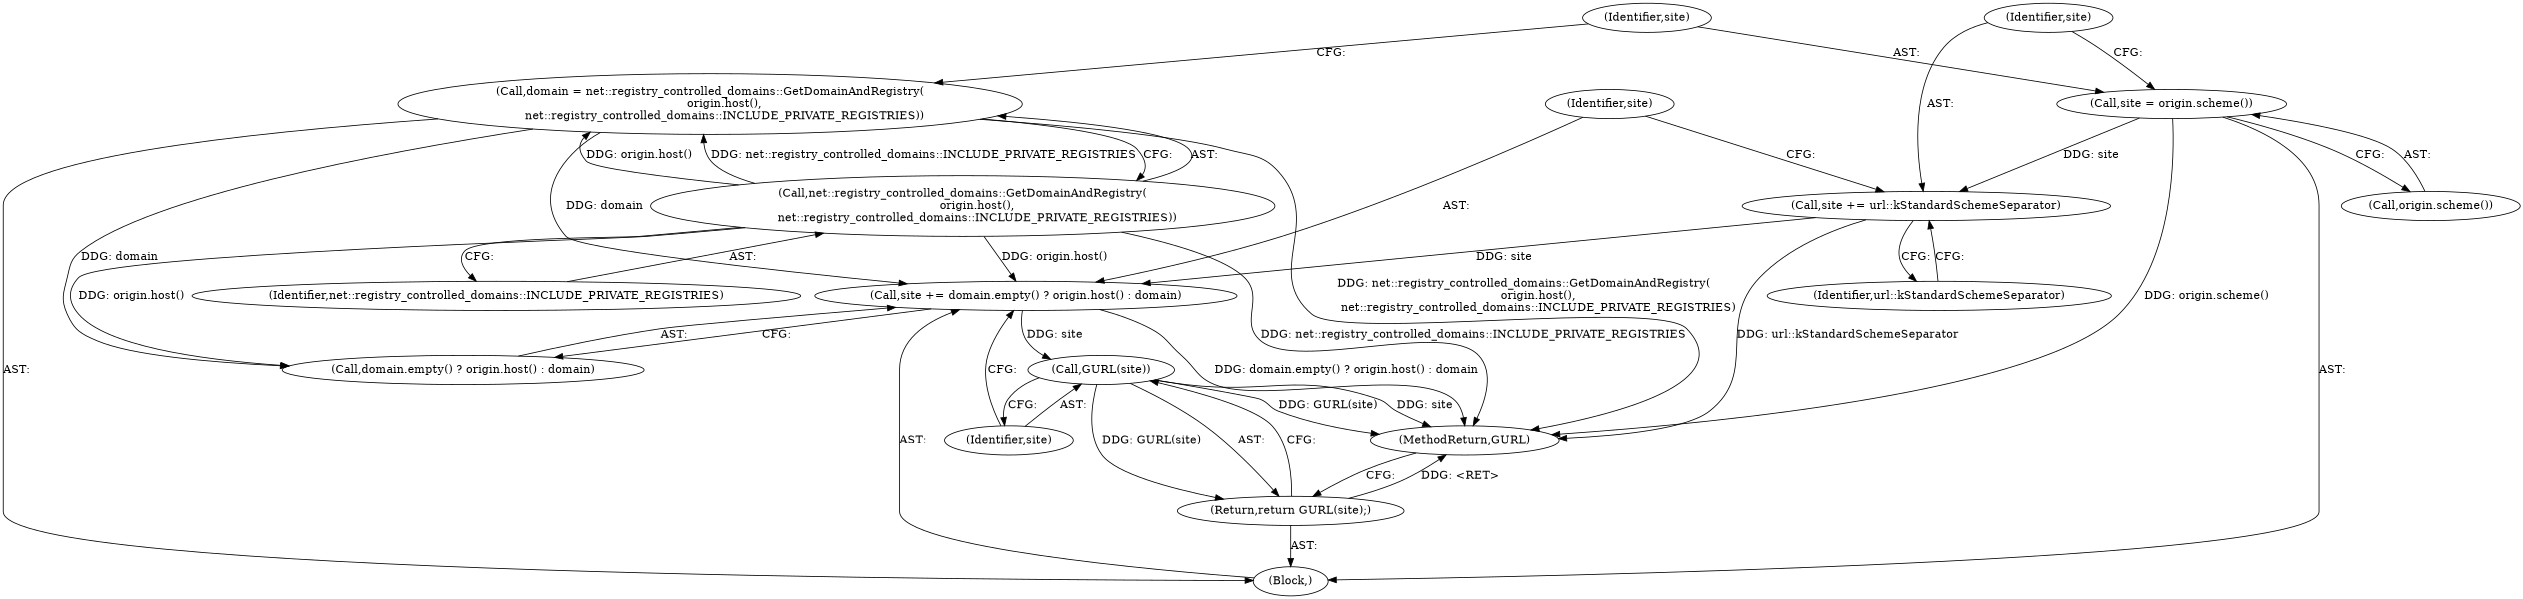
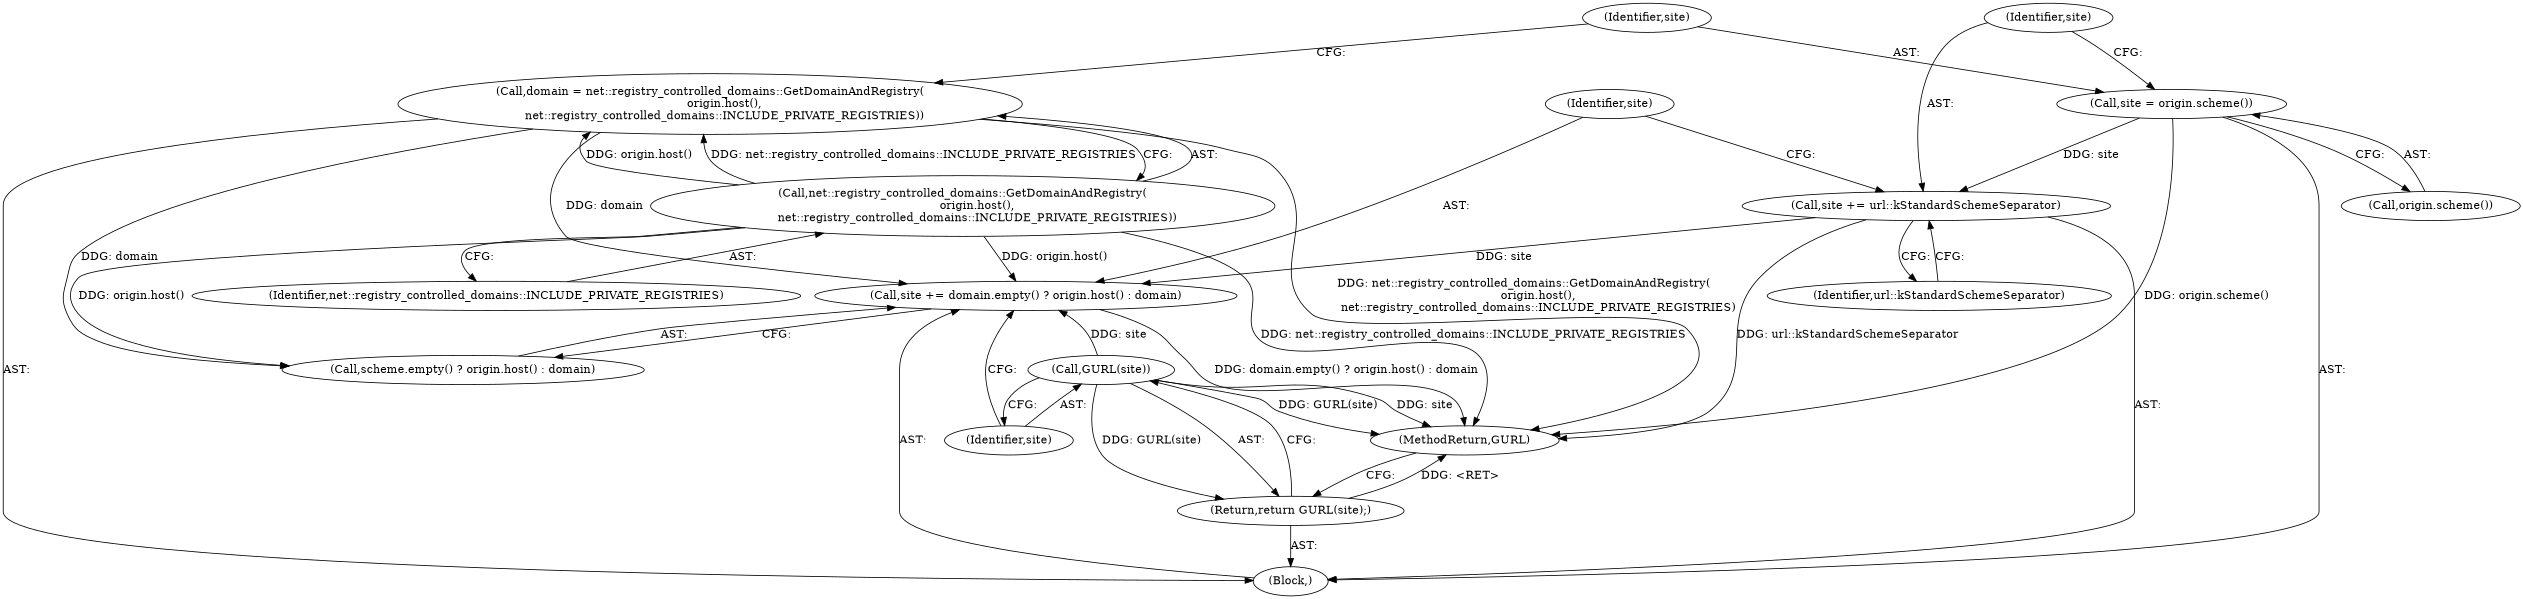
edge "(Call,site += domain.empty() ? origin.host() : domain)" -> "(Call,GURL(site))": reversed
node "(Call,domain.empty() ? origin.host() : domain)": label "(Call,domain.empty() ? origin.host() : domain)" -> "(Call,scheme.empty() ? origin.host() : domain)"
edge "(Call,site += url::kStandardSchemeSeparator)" -> "(Block,)": added, label "AST:"
